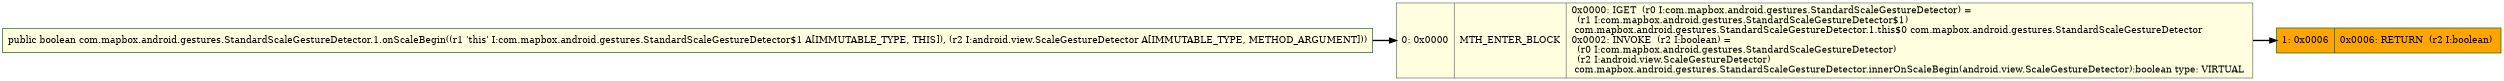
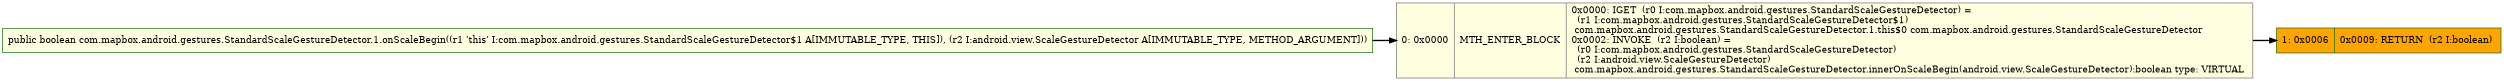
node "1: 0x0006": text "0x0006: RETURN  (r2 I:boolean)" -> "0x0009: RETURN  (r2 I:boolean)"
